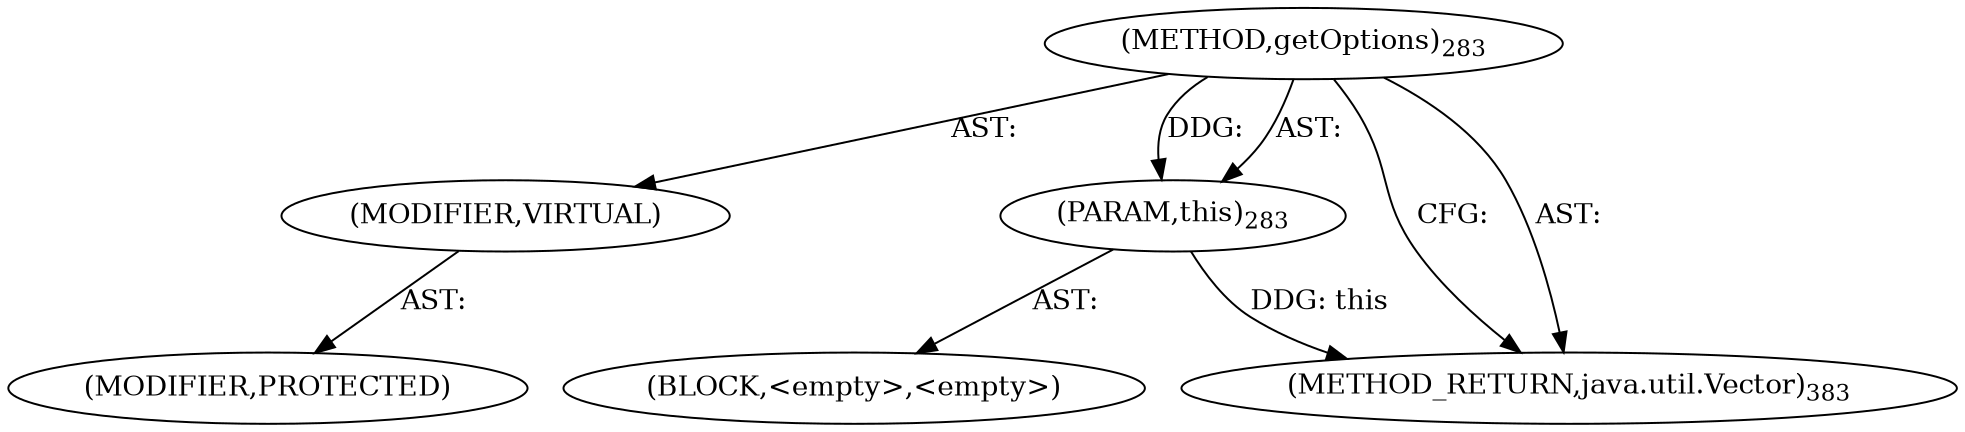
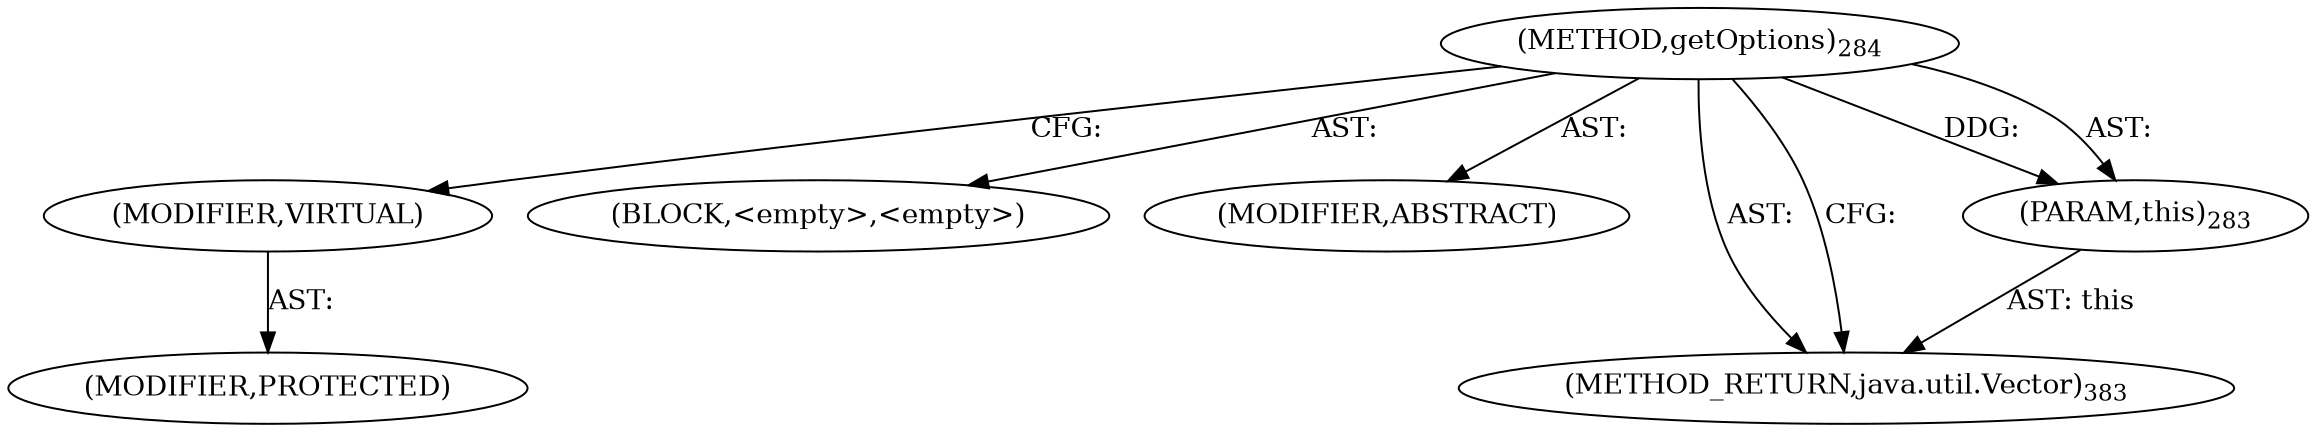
node "(METHOD,getOptions)": text "283" -> "284"
edge "(METHOD,getOptions)" -> "(MODIFIER,VIRTUAL)": label "AST: " -> "CFG: "
node "(MODIFIER,ABSTRACT)": added
edge "(PARAM,this)" -> "(BLOCK,<empty>,<empty>)": now "(METHOD,getOptions)" -> "(BLOCK,<empty>,<empty>)"
edge "(PARAM,this)" -> "(METHOD_RETURN,java.util.Vector)": label "DDG: this" -> "AST: this"
